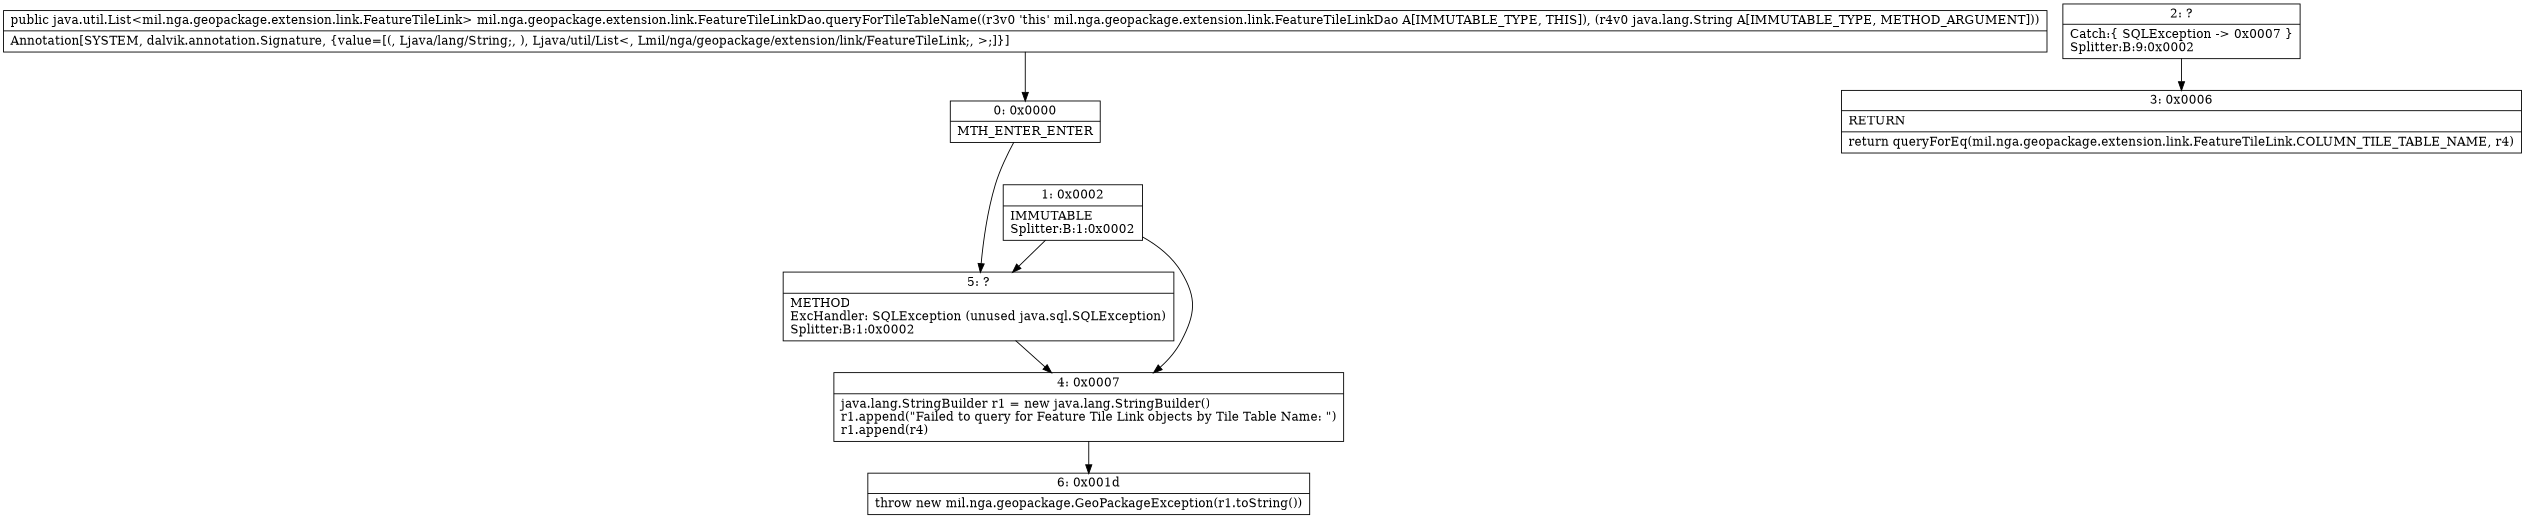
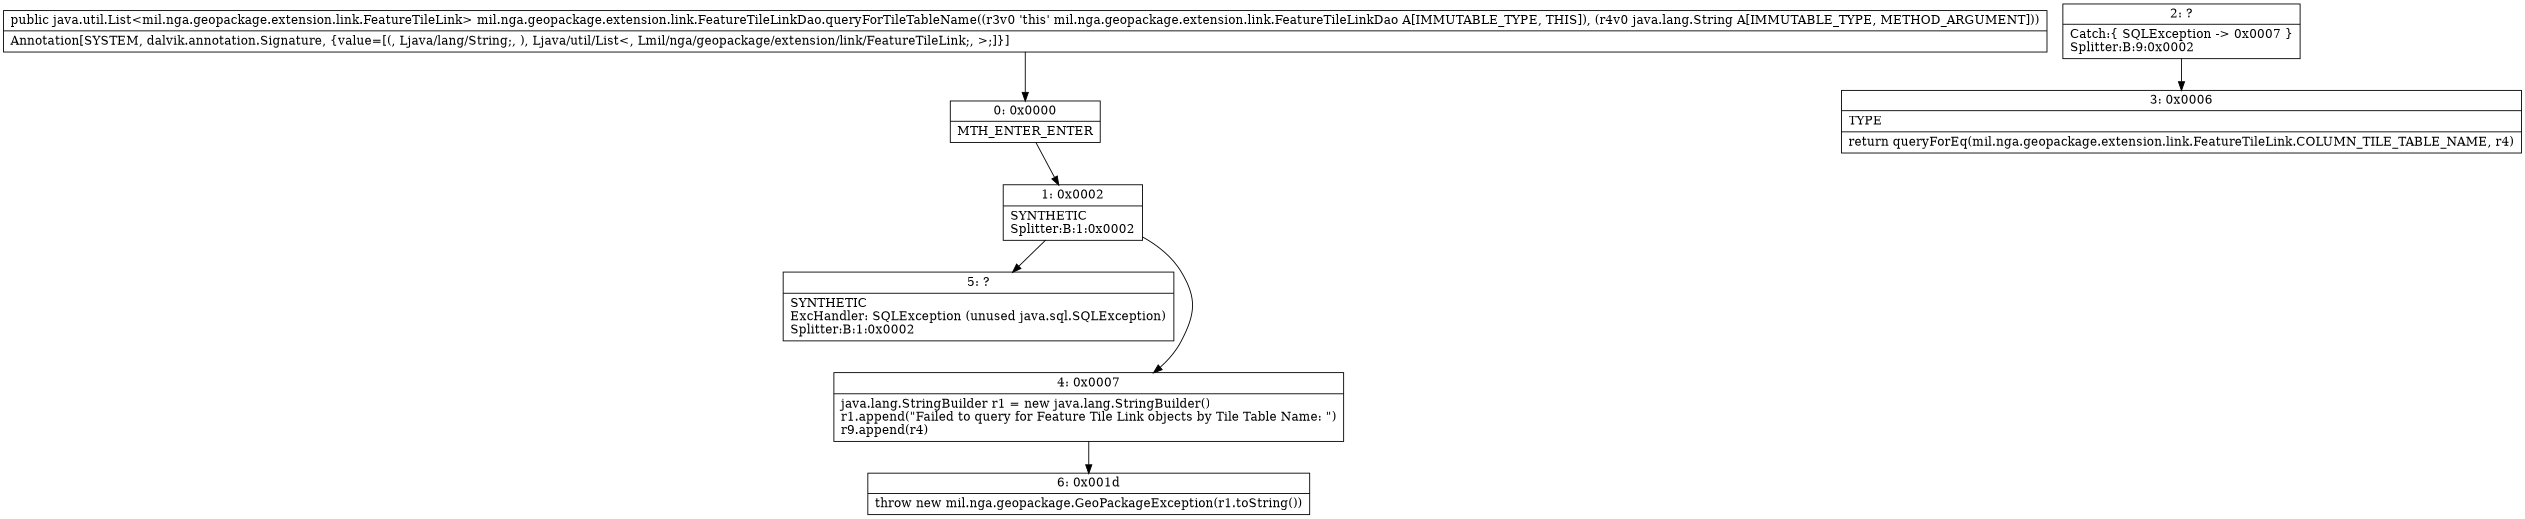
node "3: 0x0006": text "RETURN" -> "TYPE"
edge "0: 0x0000" -> "5: ?": now "0: 0x0000" -> "1: 0x0002"
node "1: 0x0002": text "IMMUTABLE" -> "SYNTHETIC"
node "5: ?": text "METHOD" -> "SYNTHETIC"
edge "5: ?" -> "4: 0x0007": removed
node "4: 0x0007": text "r1.append(r4)" -> "r9.append(r4)"
